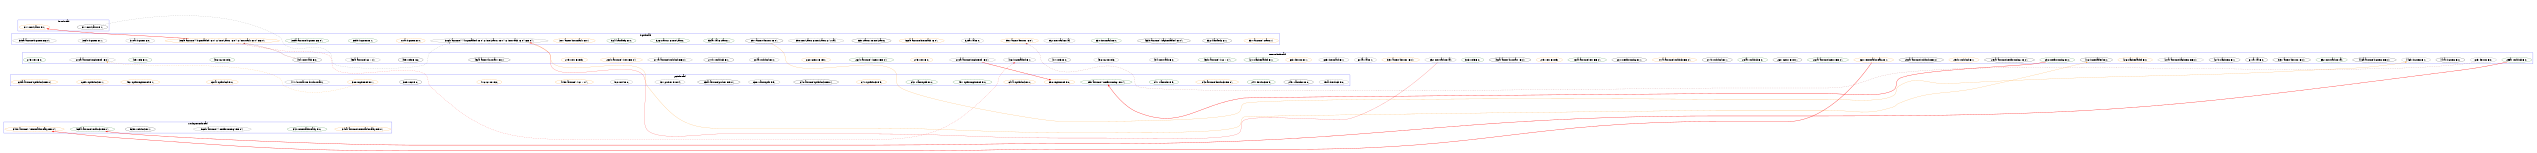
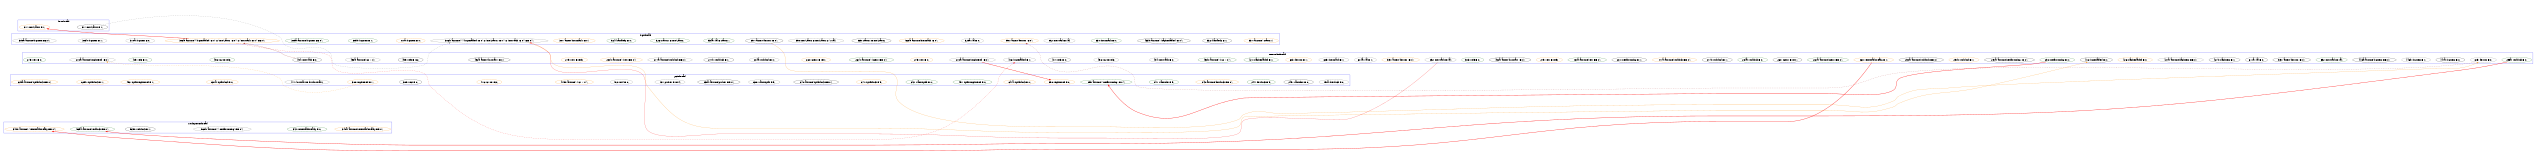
edge "597: assert(dev_on != 0);" -> "446b: irq_sem = 1;": now "597: assert(dev_on != 0);" -> "615: dev_on = 0;"
